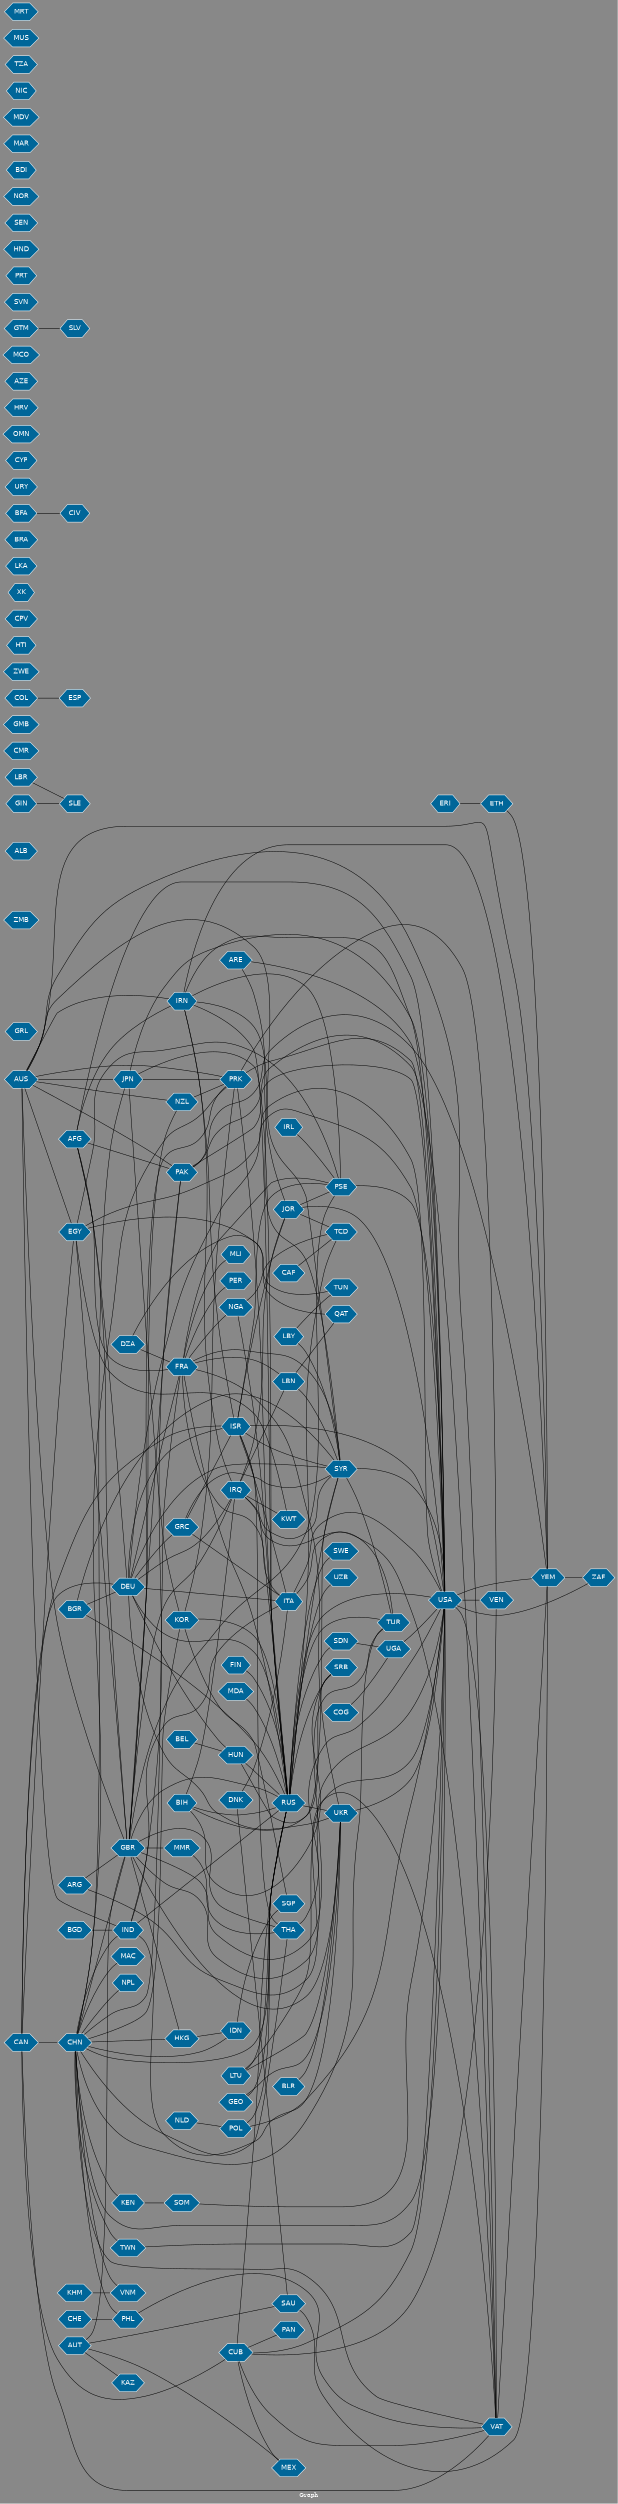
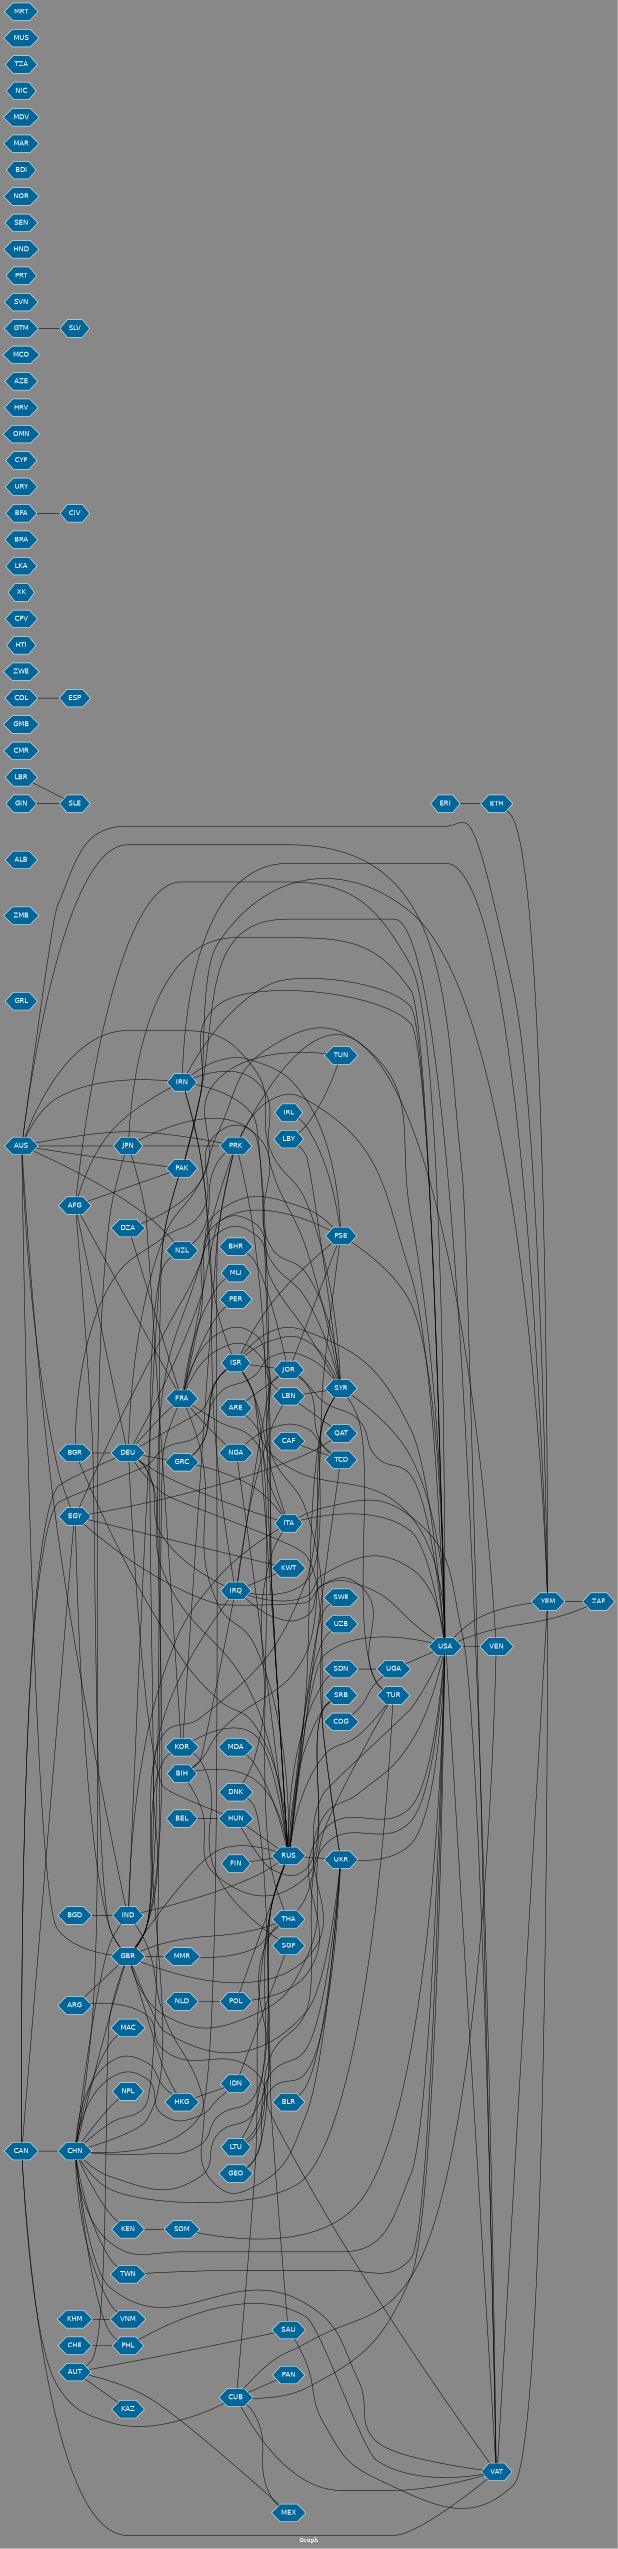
node "BHR": added
edge "IRQ" -- "USA": added
